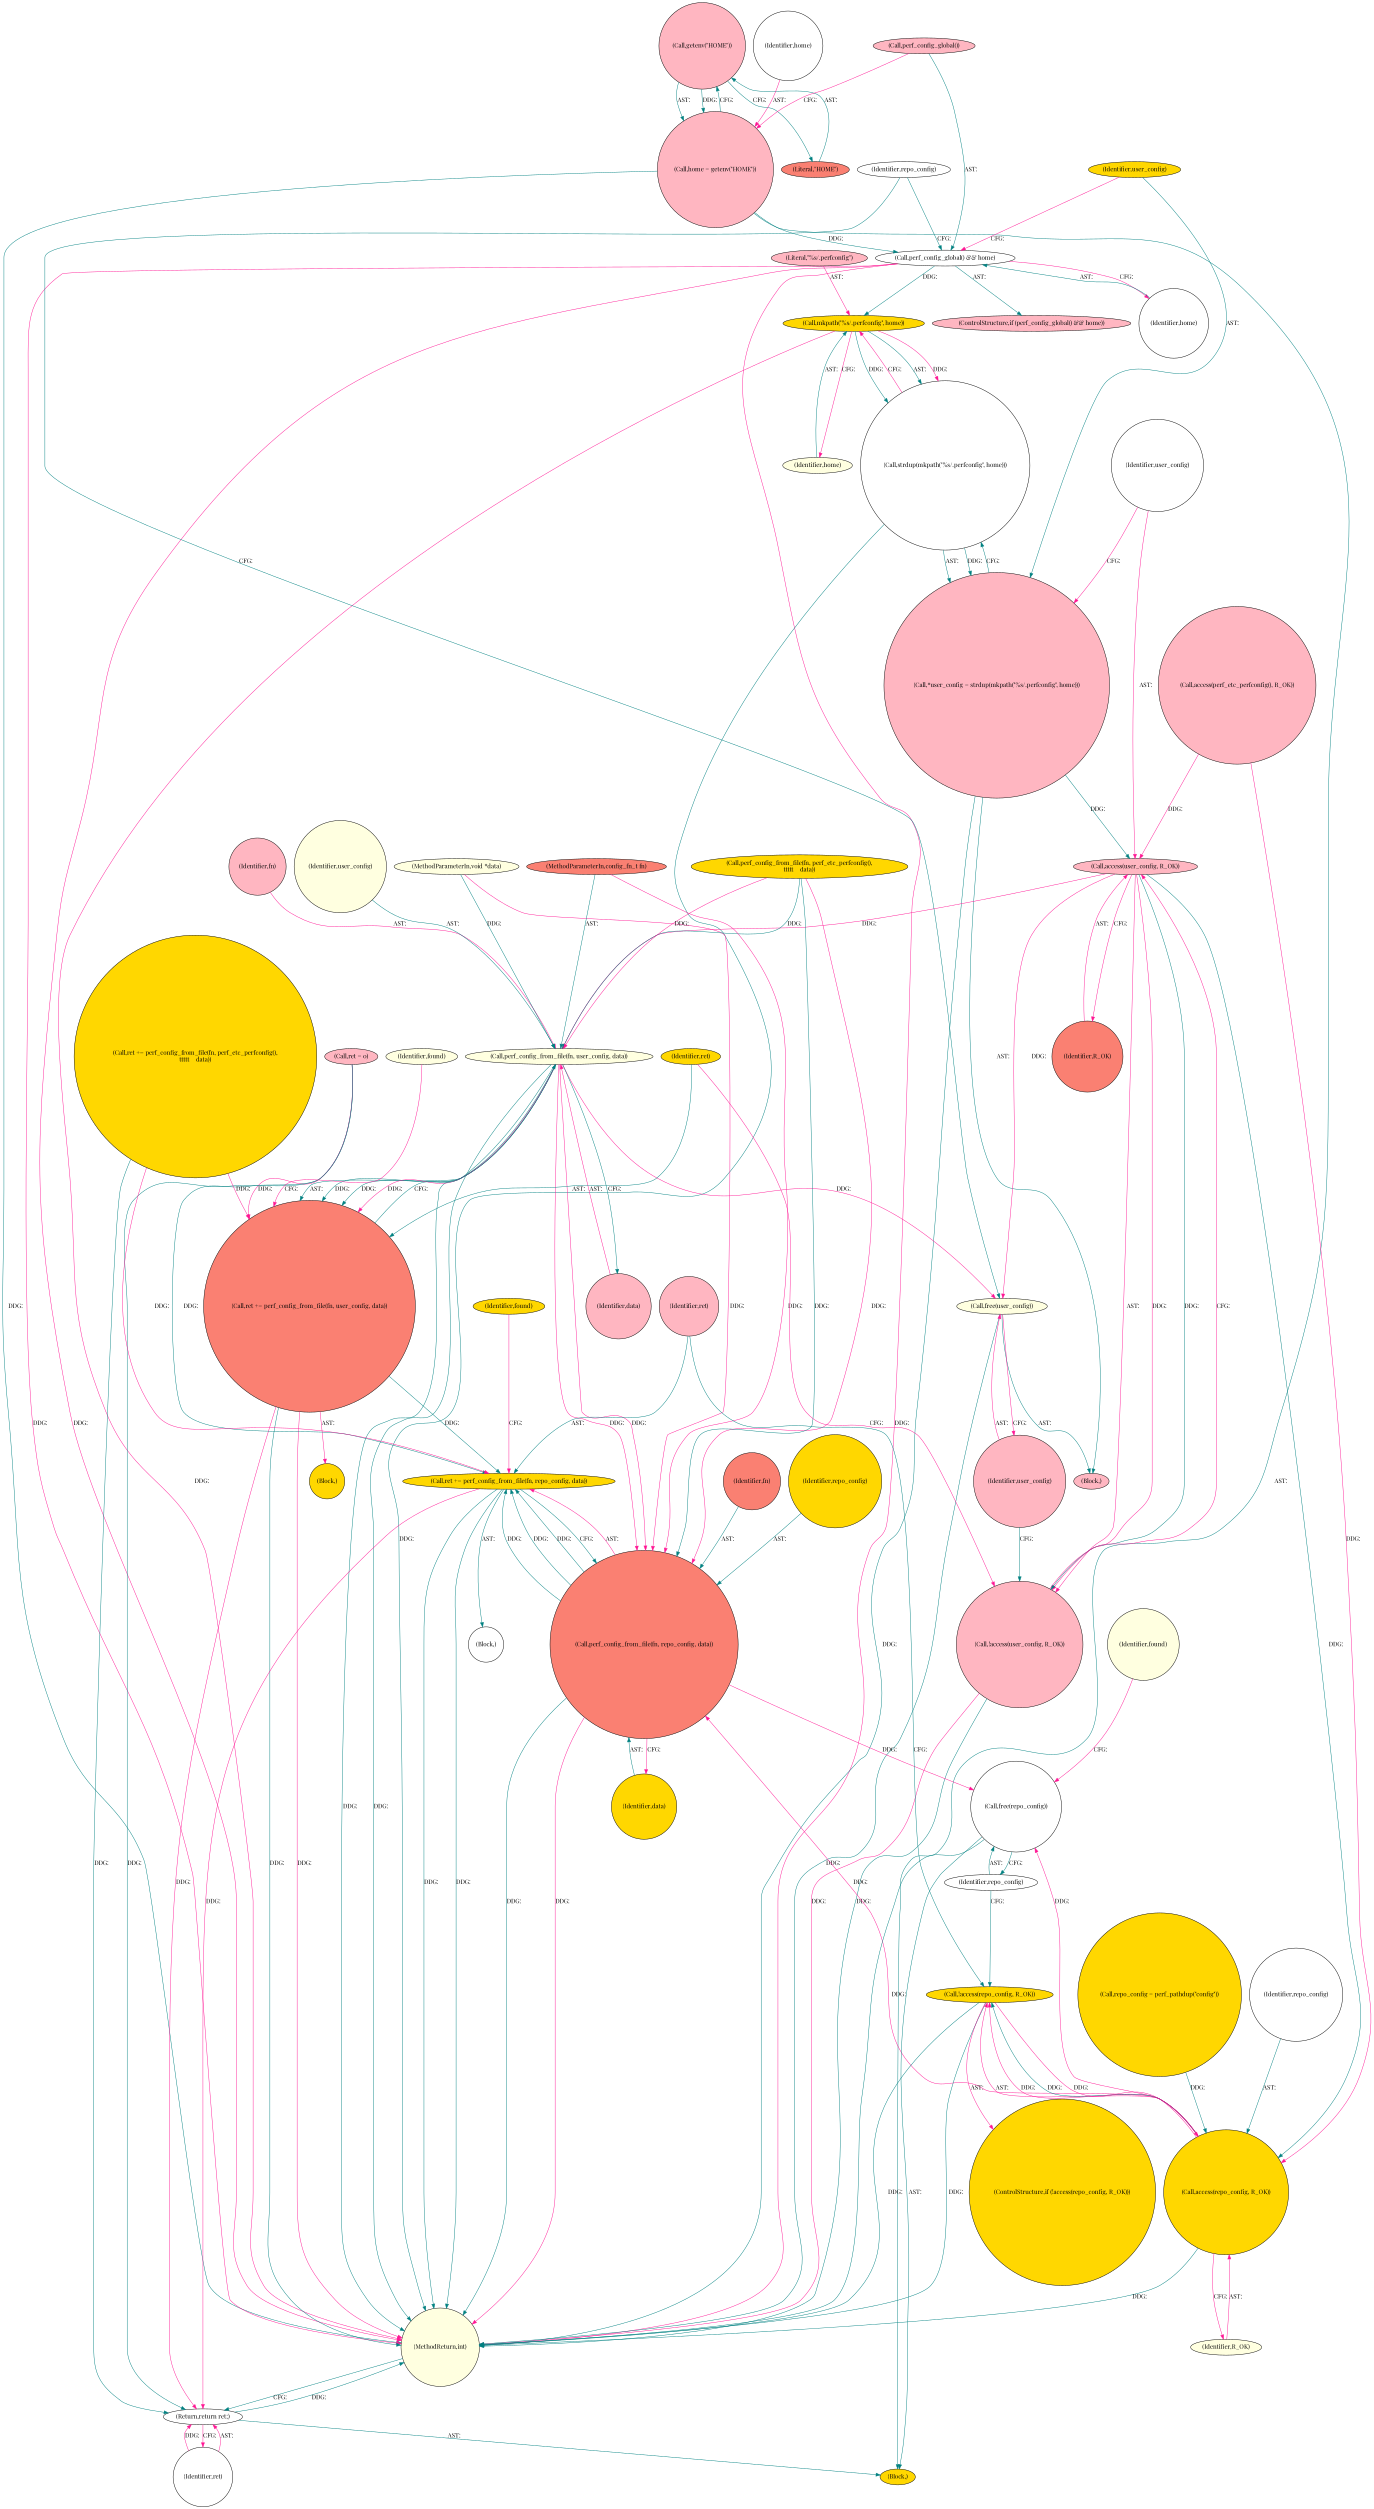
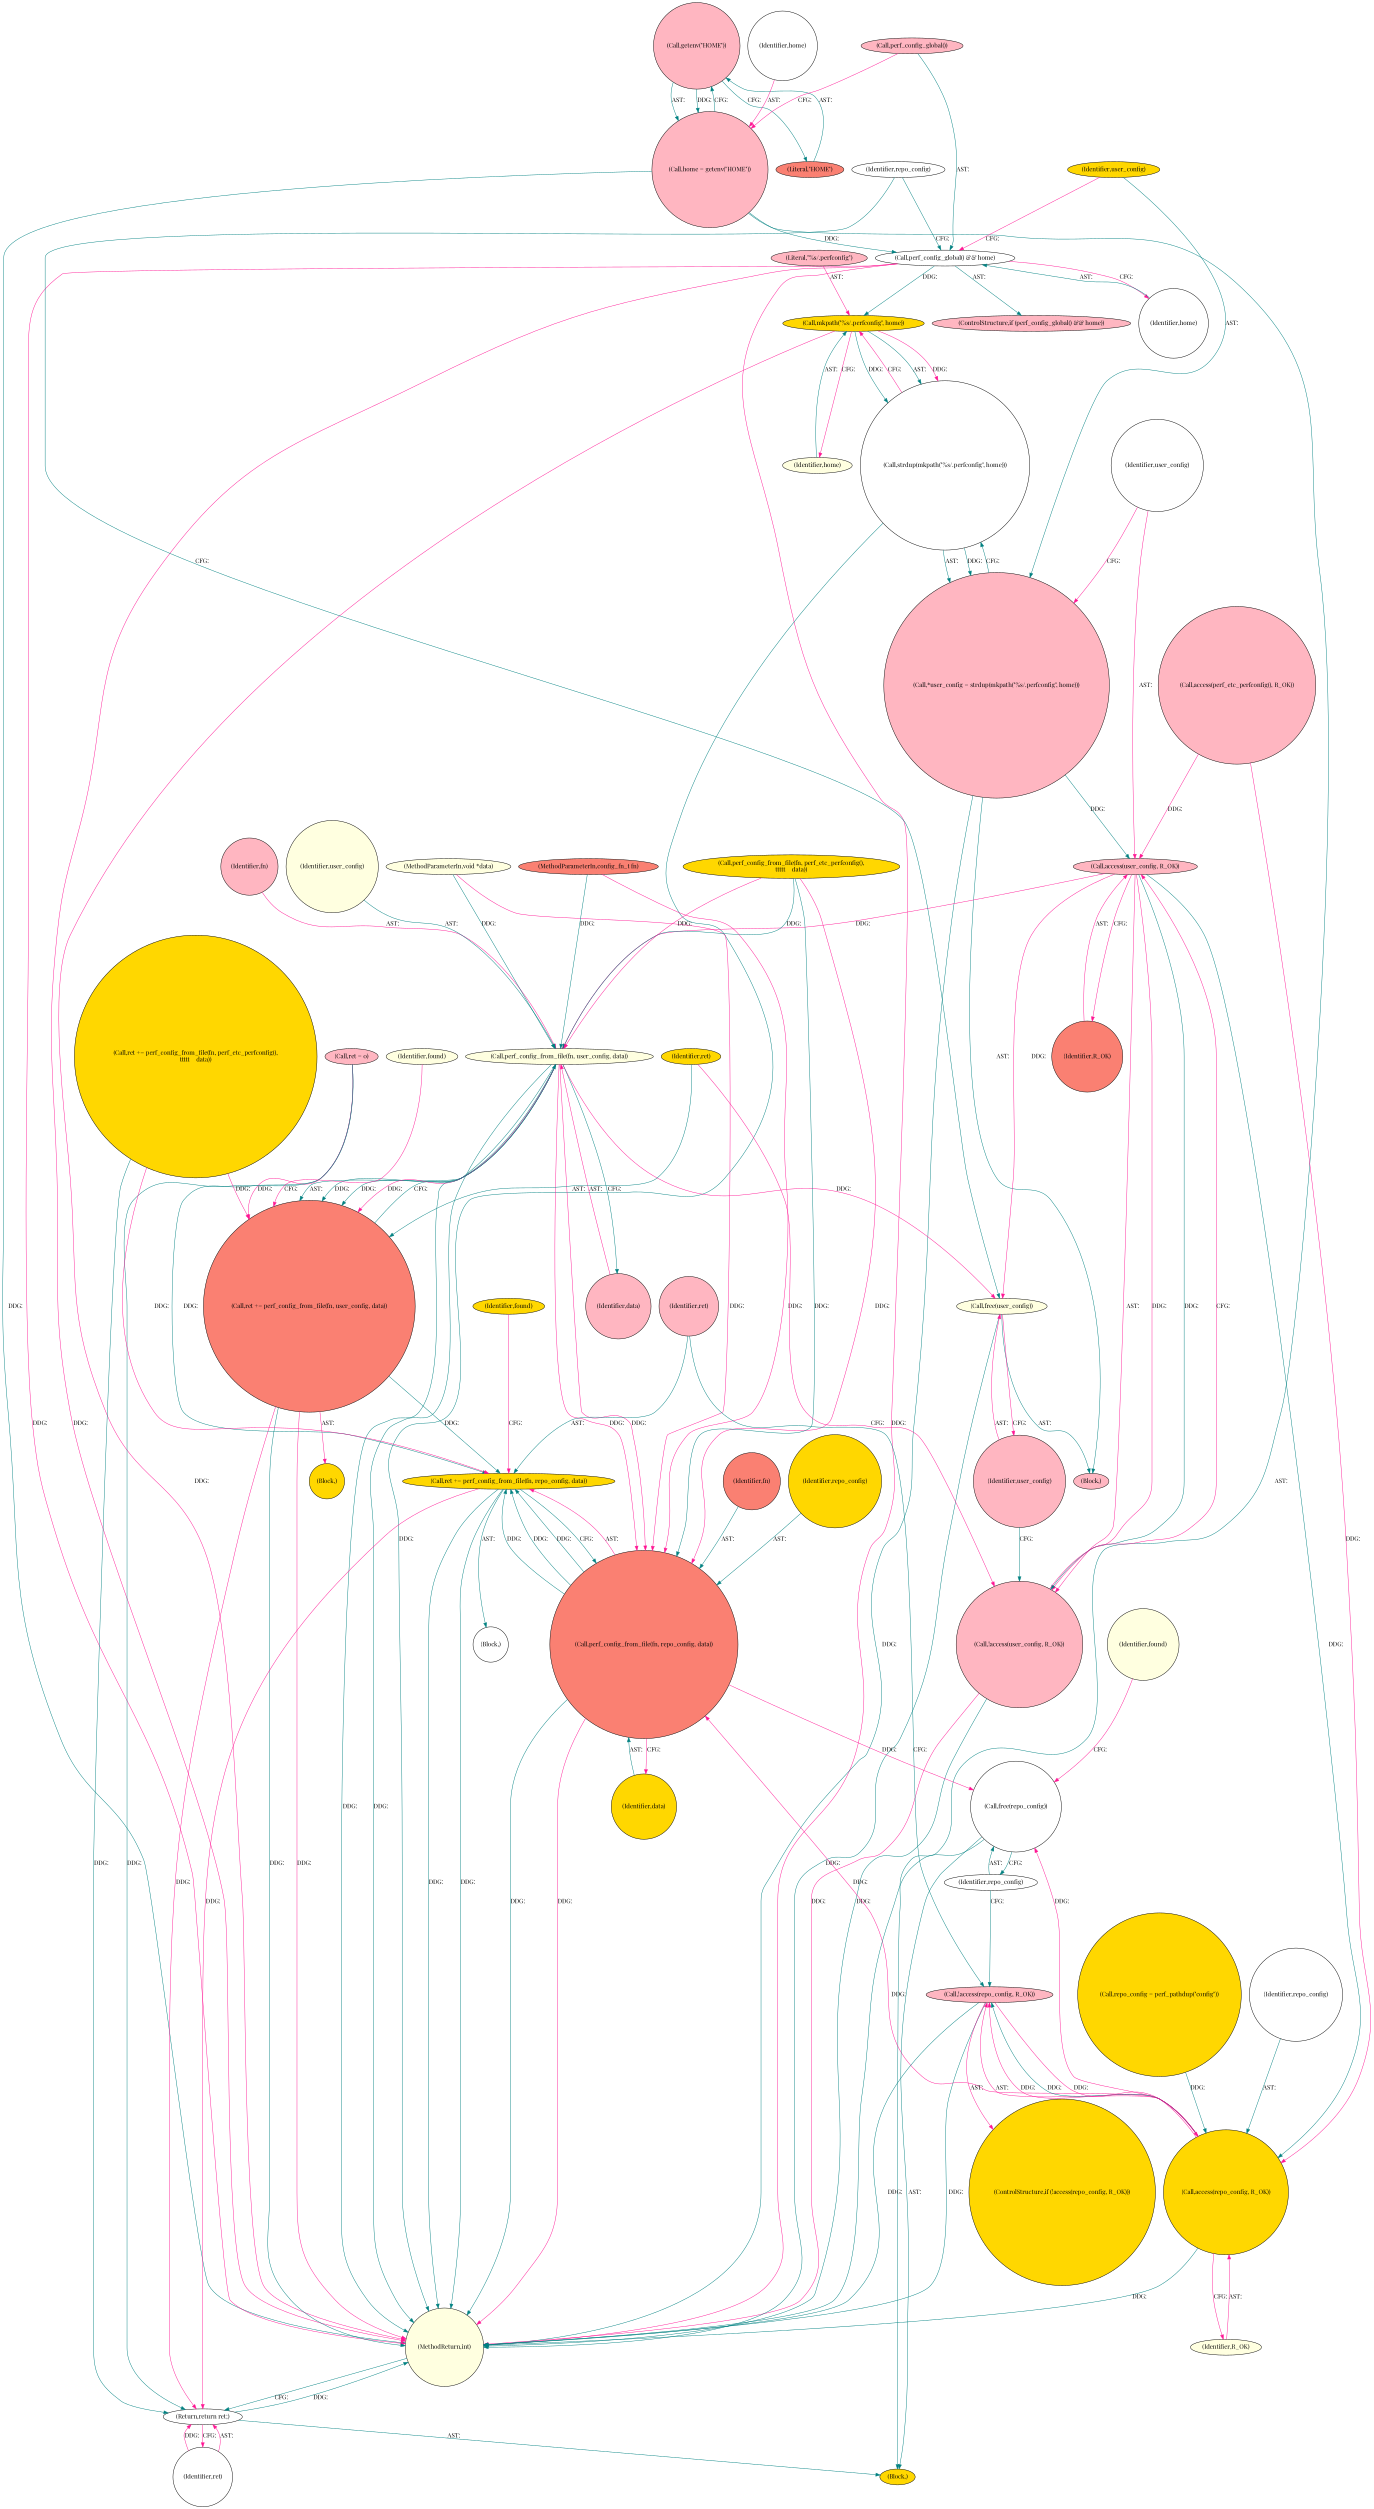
edge "(MethodParameterIn,config_fn_t fn)" -> "(Call,perf_config_from_file(fn, user_config, data))": label "AST: " -> "DDG: "
node "(Call,!access(repo_config, R_OK))": fillcolor gold -> lightpink
